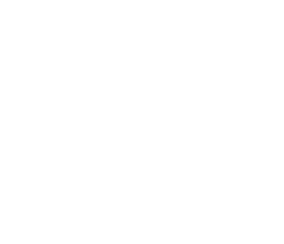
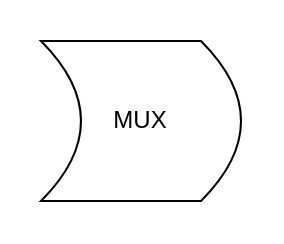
node "MUX": added
